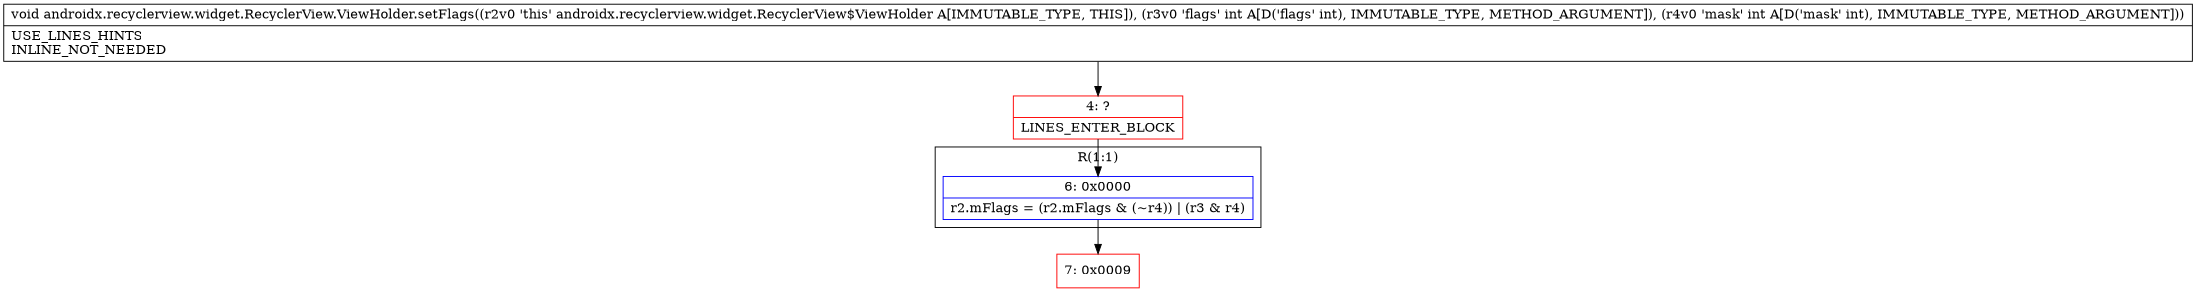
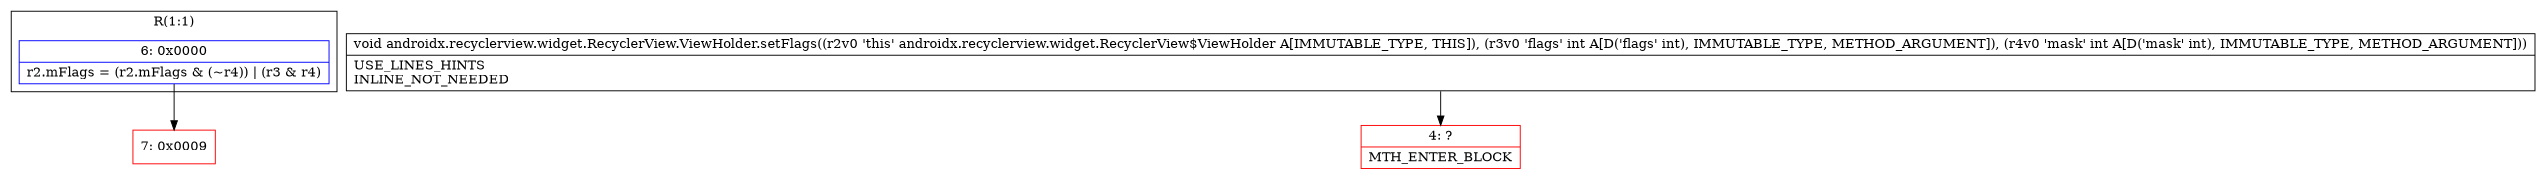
node "4: ?": text "LINES_ENTER_BLOCK" -> "MTH_ENTER_BLOCK"
edge "4: ?" -> "6: 0x0000": removed
